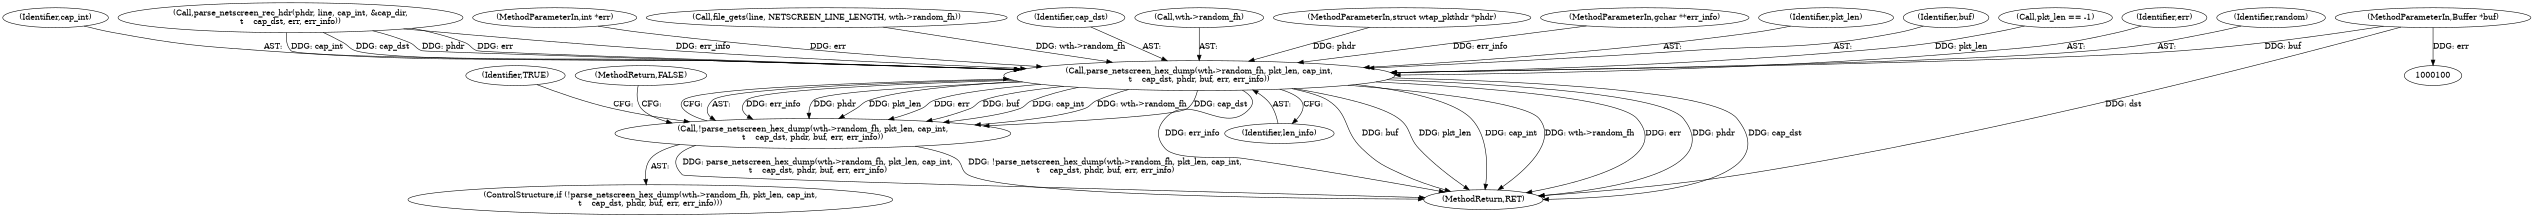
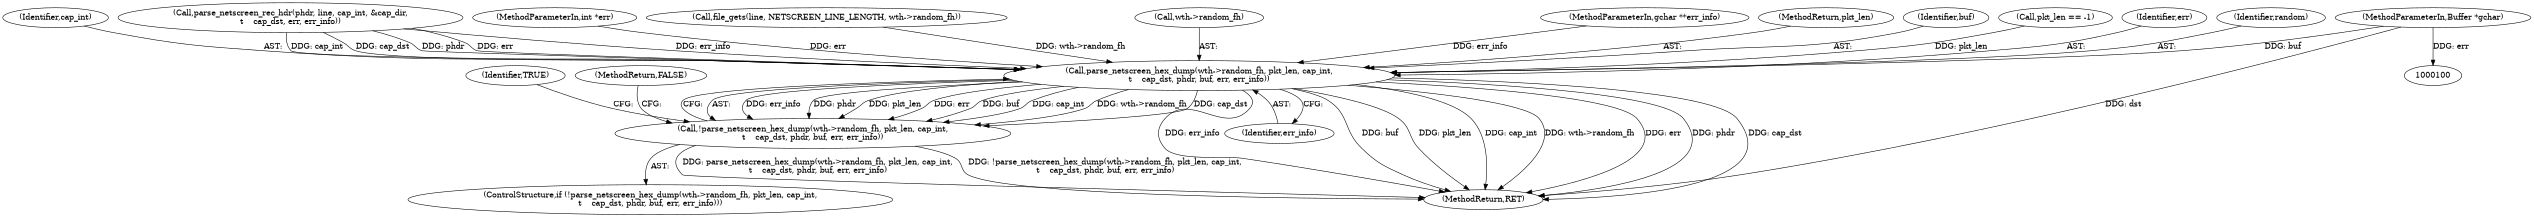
node "(Identifier,cap_dst)": removed
node "(MethodParameterIn,struct wtap_pkthdr *phdr)": removed
node "(Identifier,pkt_len)": label "(Identifier,pkt_len)" -> "(MethodReturn,pkt_len)"
node "(MethodParameterIn,Buffer *buf)": label "(MethodParameterIn,Buffer *buf)" -> "(MethodParameterIn,Buffer *gchar)"
node "(Identifier,len_info)": label "(Identifier,len_info)" -> "(Identifier,err_info)"
